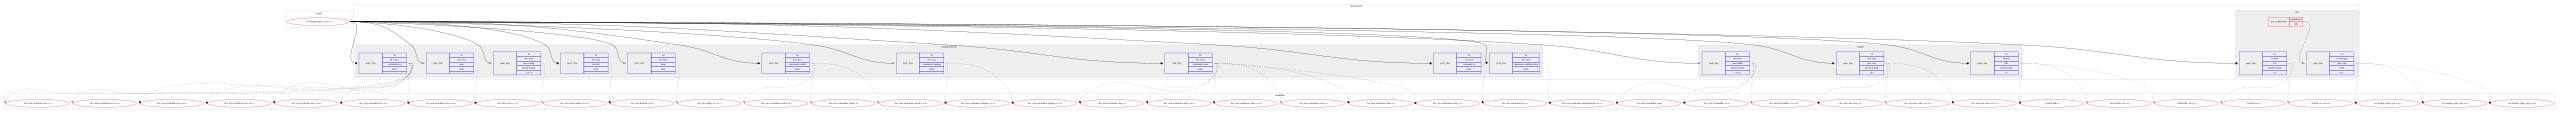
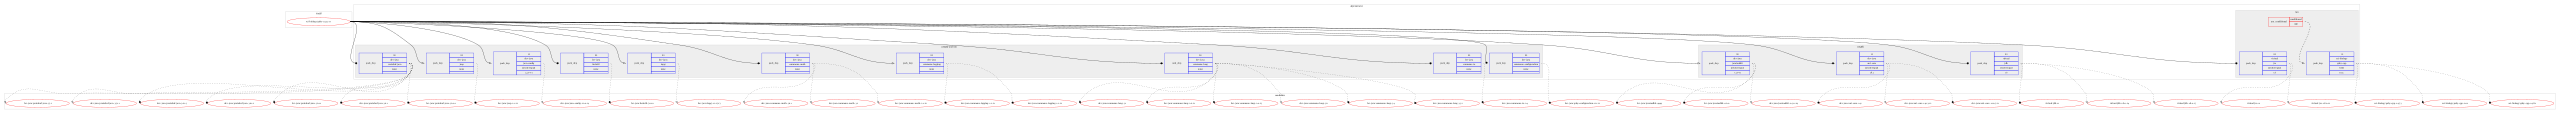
node "dev-java/commons-configuration-1.6-r2": label "dev-java/commons-configuration-1.6-r2" -> "dev-java/goby-configuration-1.6-r2"
